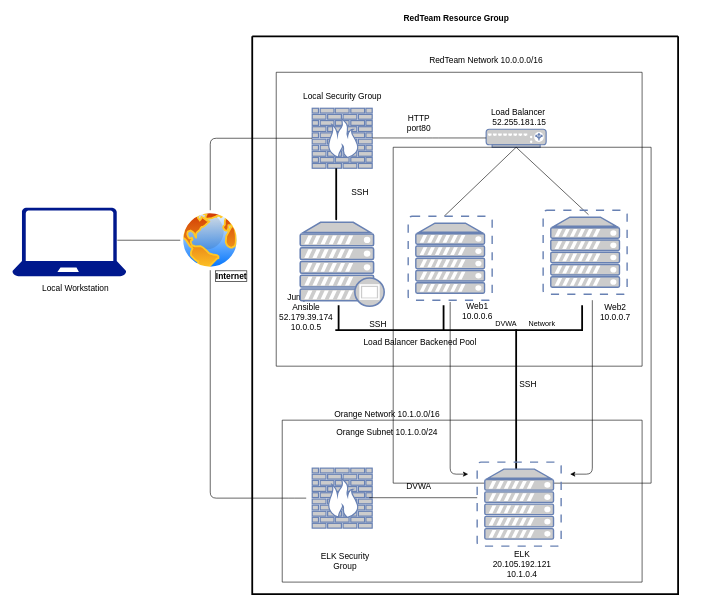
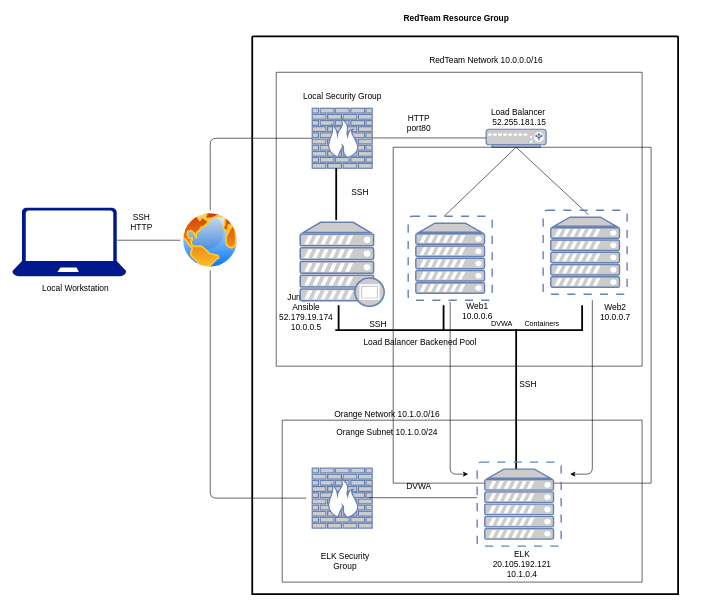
node "SSH HTTP": added
node "Internet": removed
node "JumpBox Ansible 52.179.39.174 10.0.0.5": label "JumpBox Ansible 52.179.39.174 10.0.0.5" -> "JumpBox Ansible 52.179.19.174 10.0.0.5"
node "DVWA Network": label "DVWA Network" -> "DVWA Containers"
